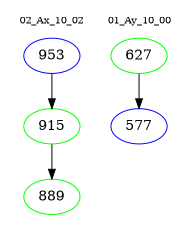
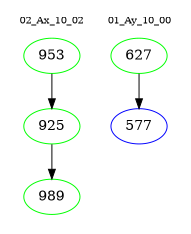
node "953": color blue -> green
node "915": label "915" -> "925"
node "889": label "889" -> "989"
